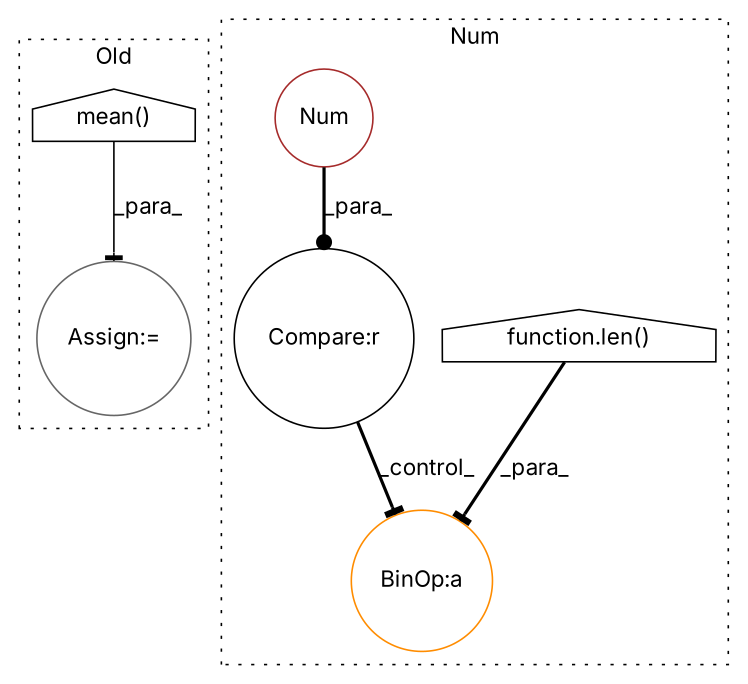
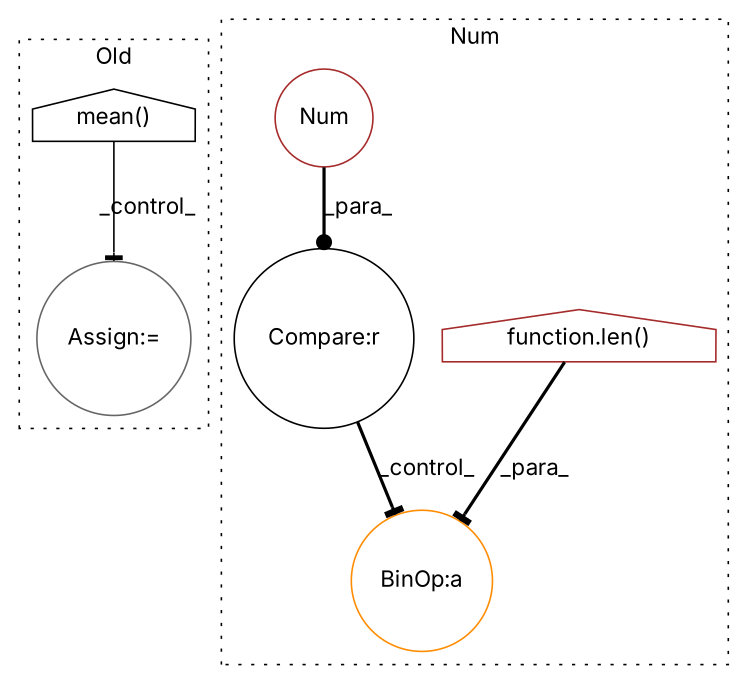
edge "mean()" -> "Assign:=": label "_para_" -> "_control_"
node "function.len()": color black -> brown
